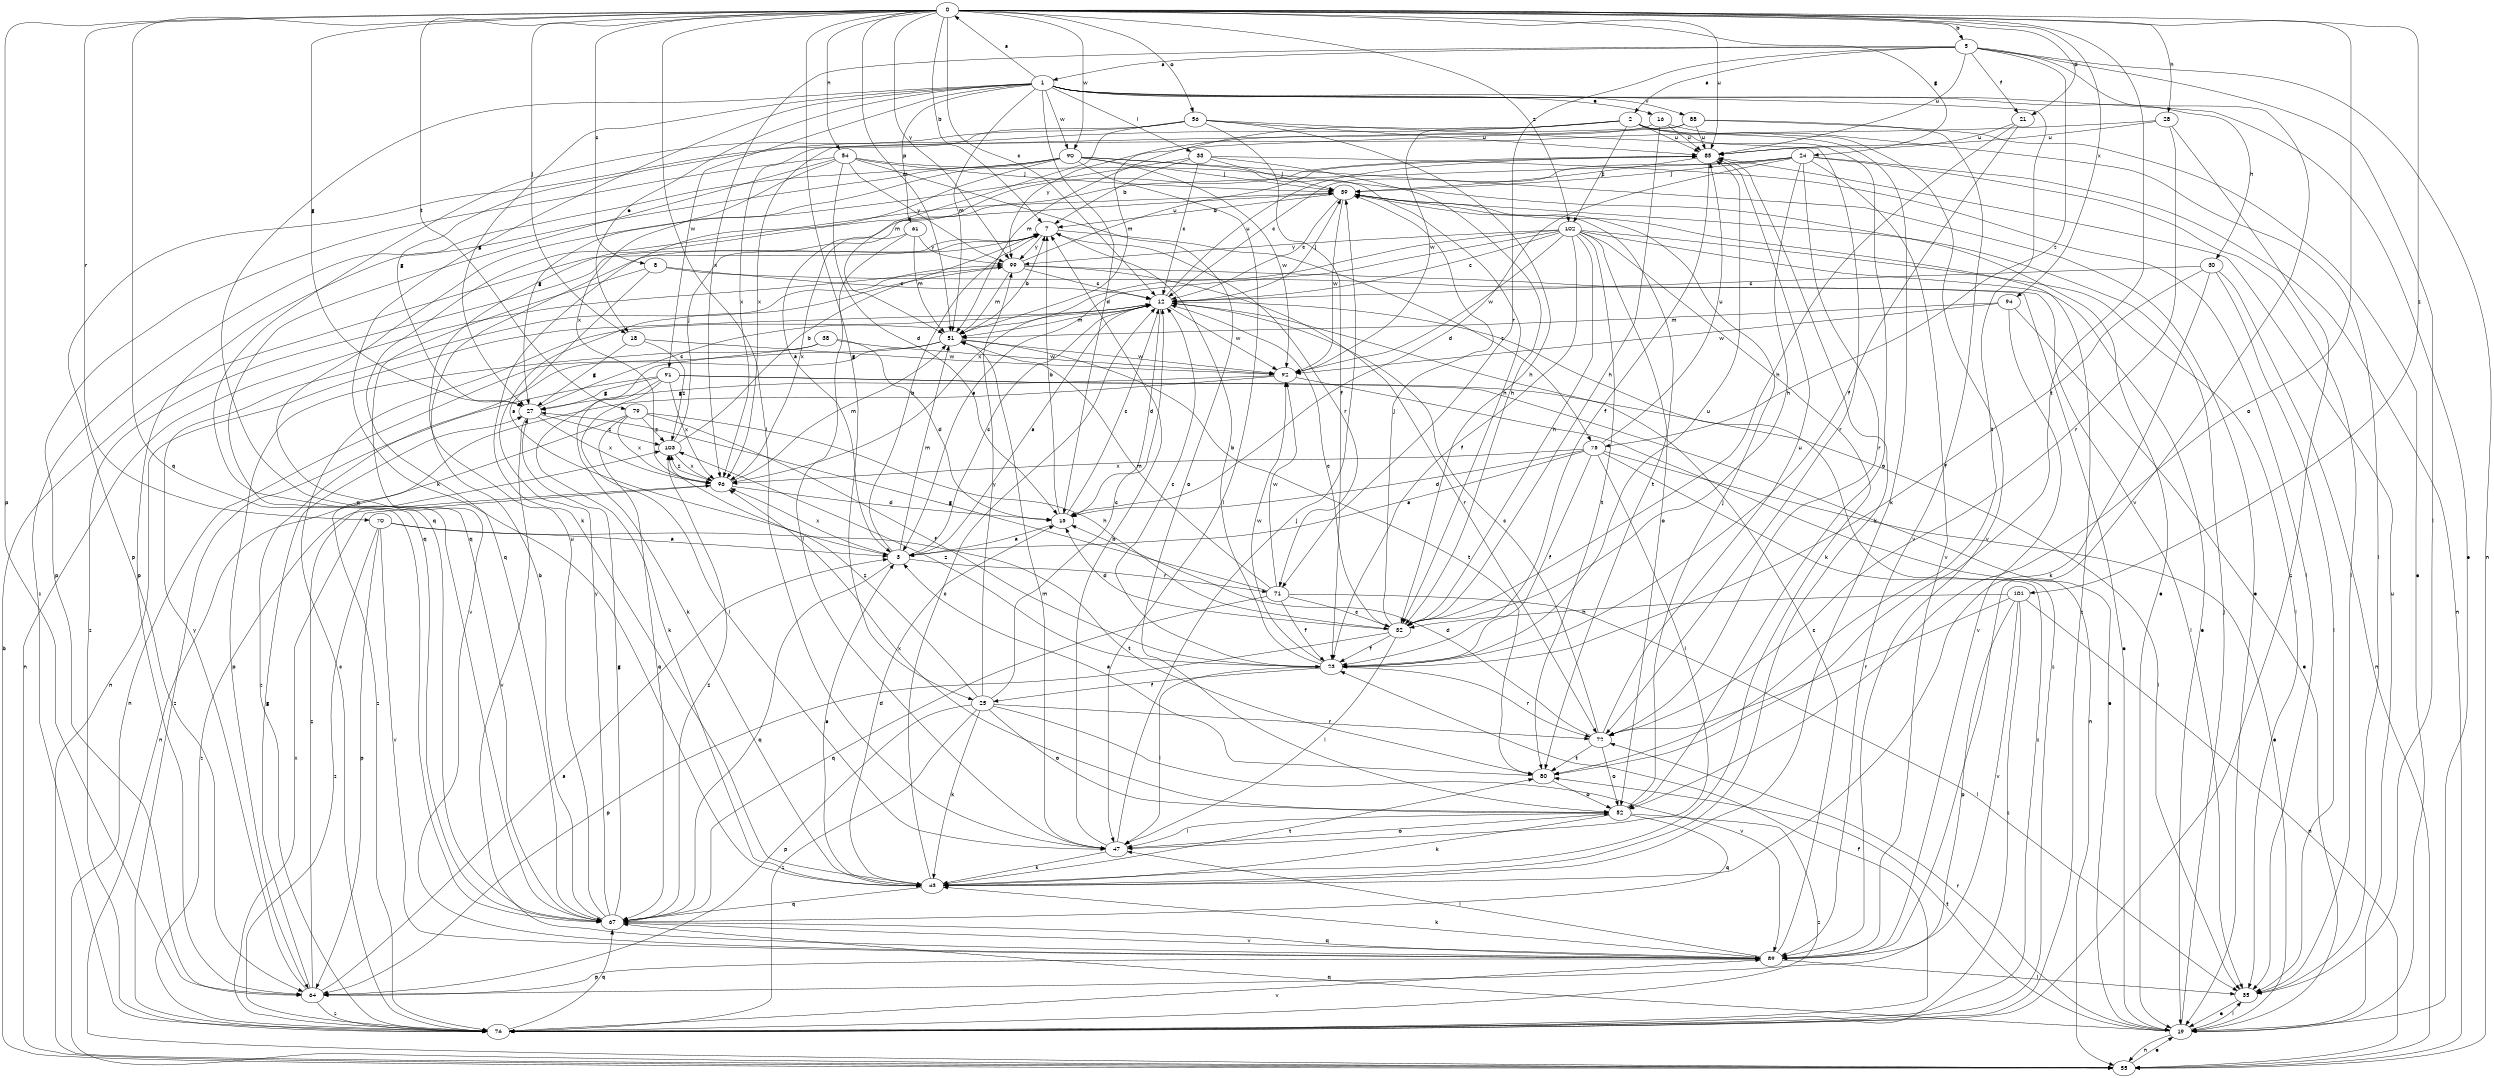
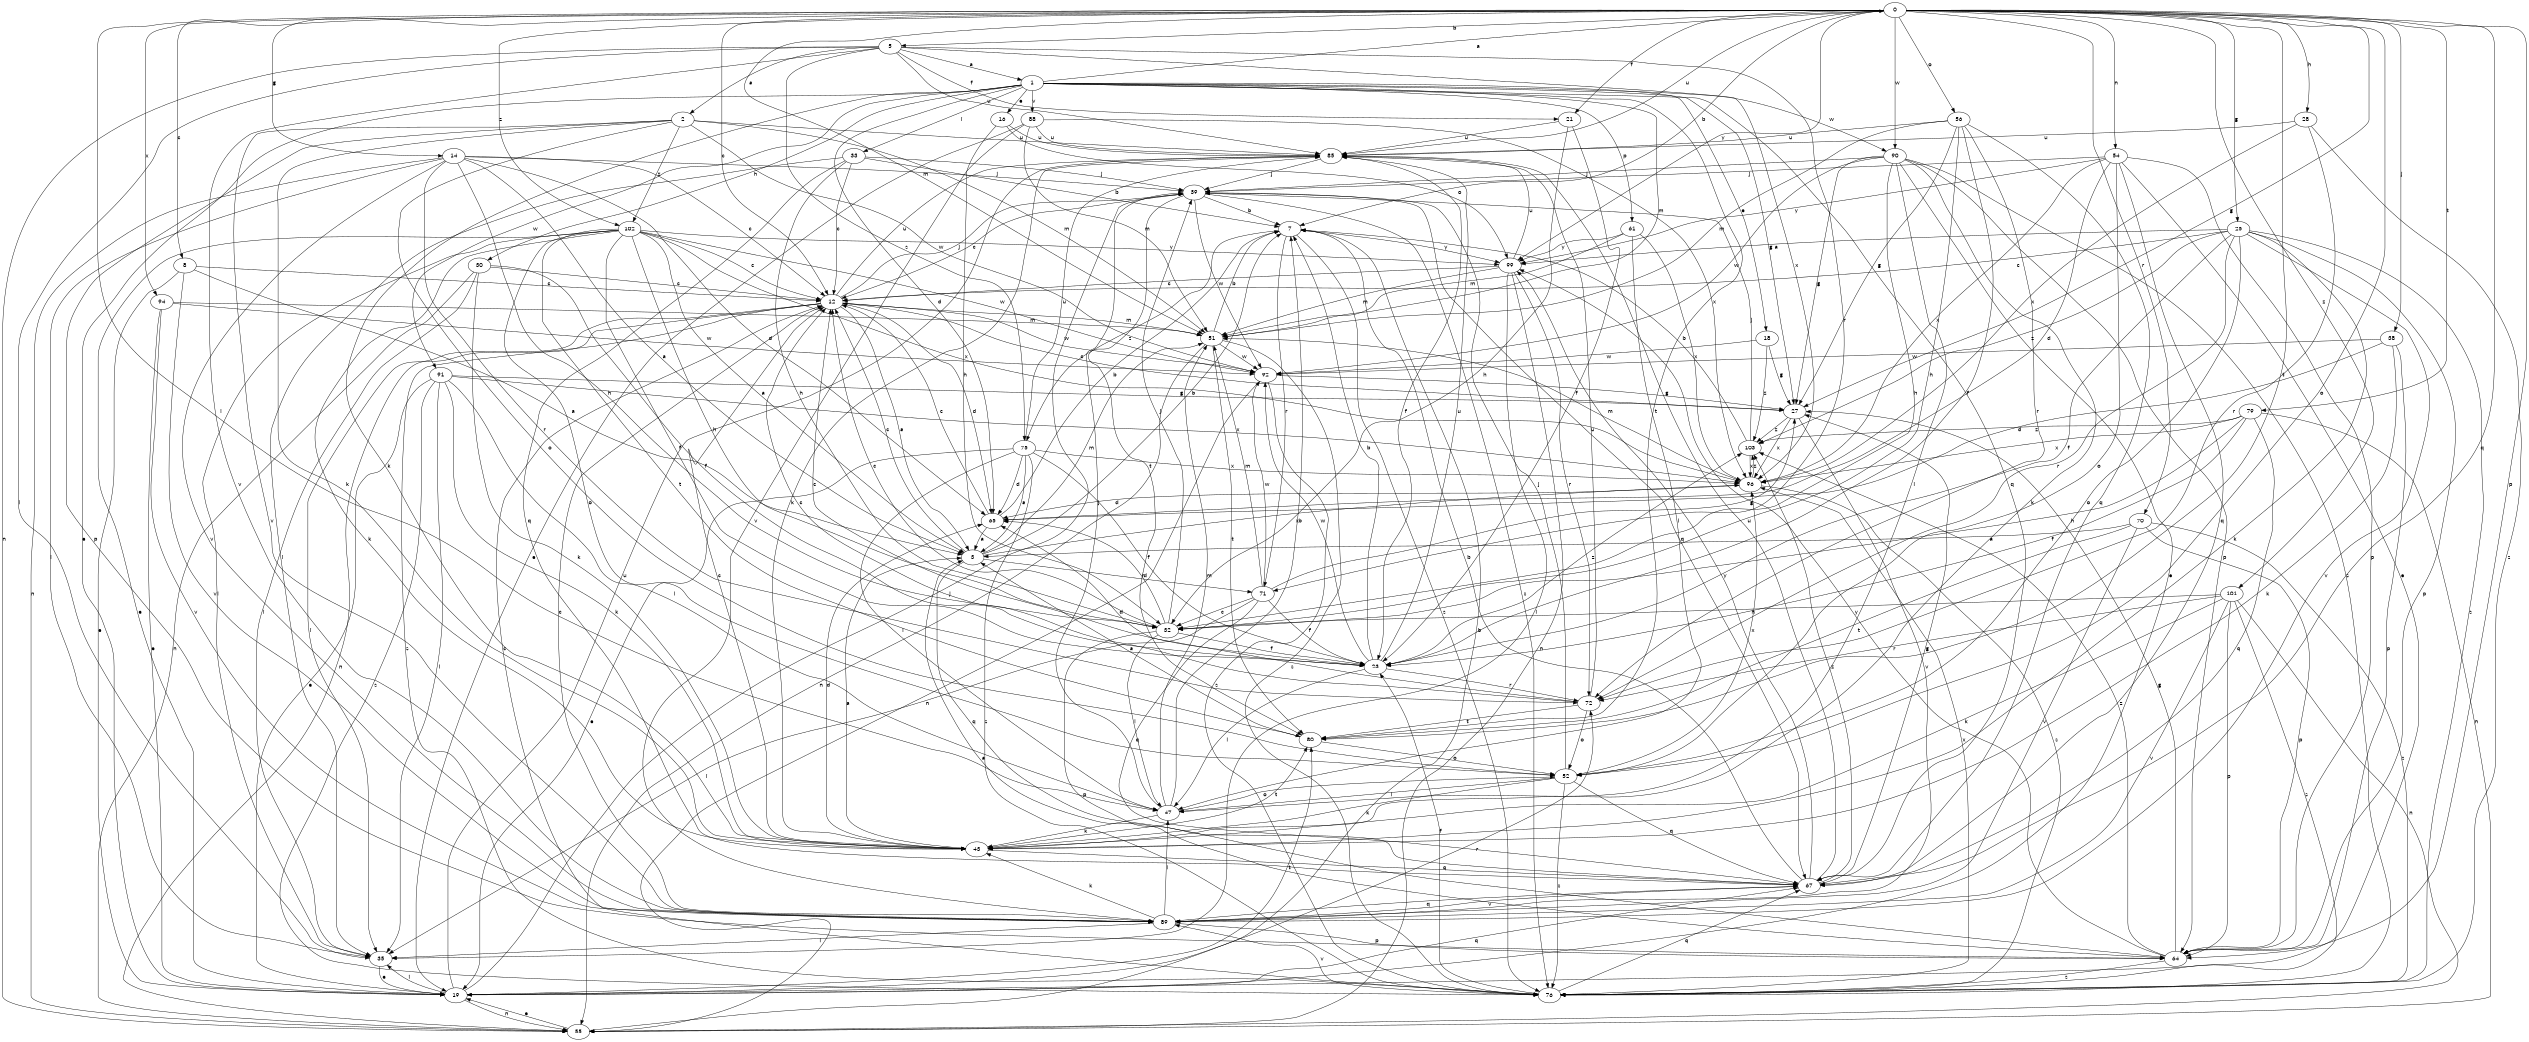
edge "0" -> "18": now "0" -> "38"
edge "0" -> "21": label "d" -> "f"
node "24": label "24" -> "14"
edge "16" -> "99": label "y" -> "o"
edge "16" -> "35": now "12" -> "35"
edge "25" -> "99": label "y" -> "a"
node "15": label "15" -> "65"
edge "23" -> "25": reversed
edge "101" -> "43": added, label "k"
